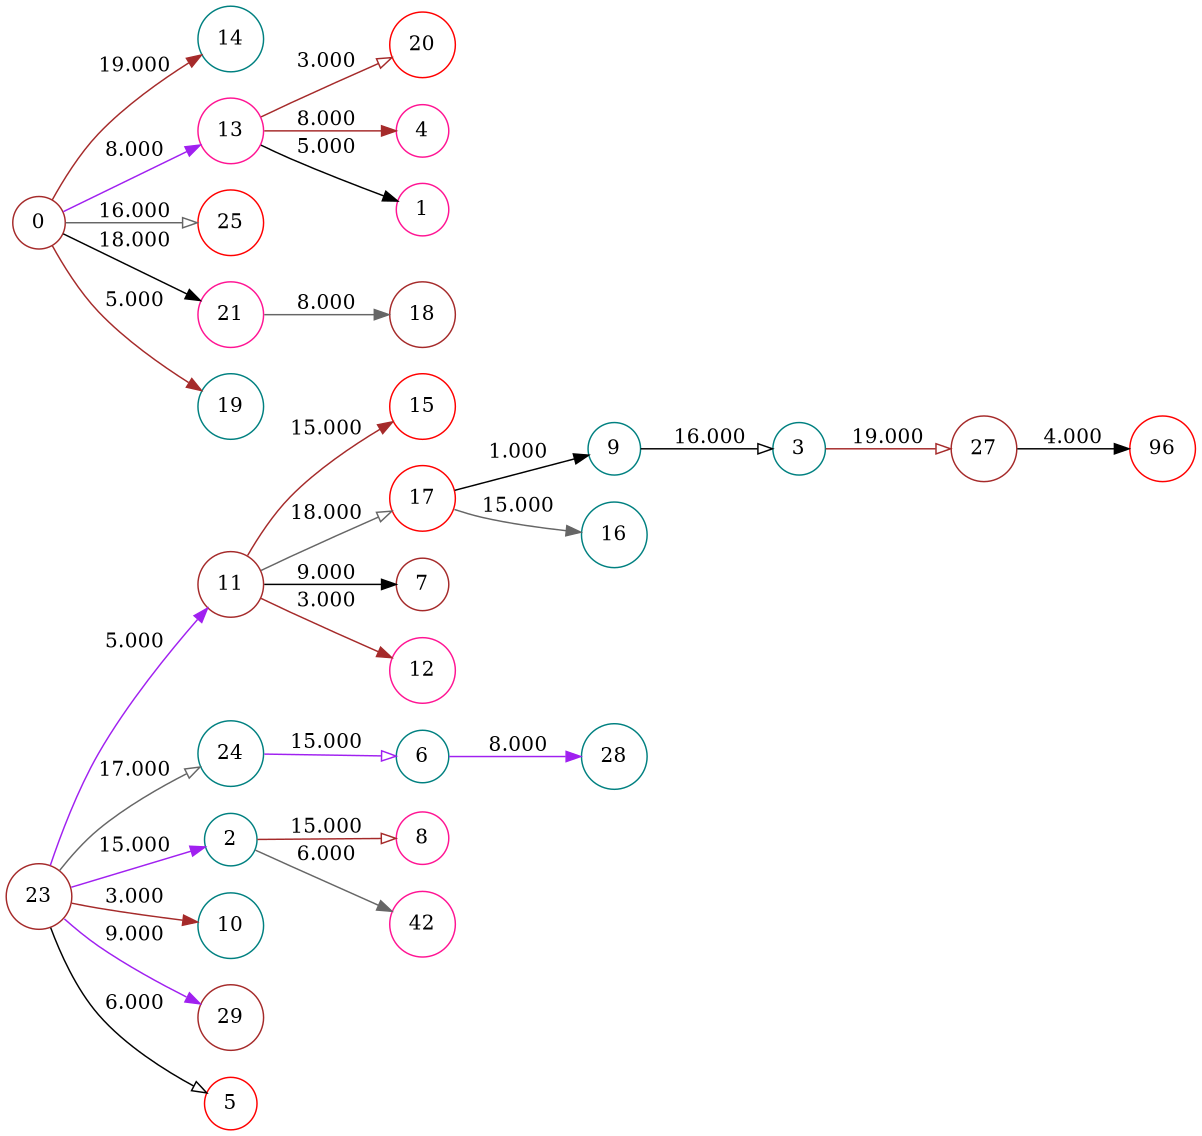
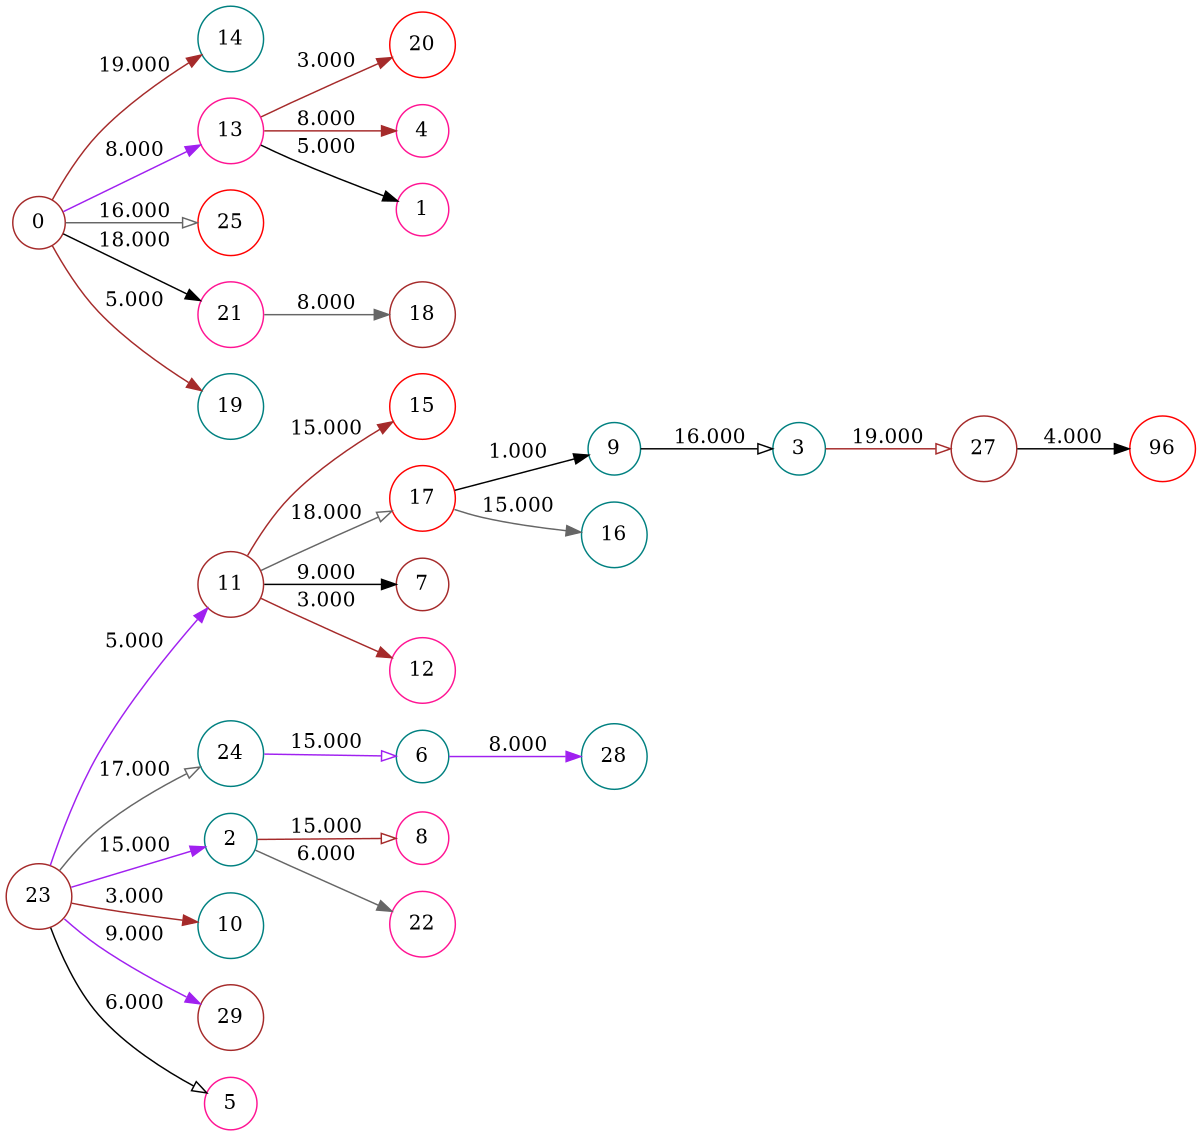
edge "13" -> "20": arrowhead onormal -> normal
node "42": label "42" -> "22"
node "5": color red -> deeppink
